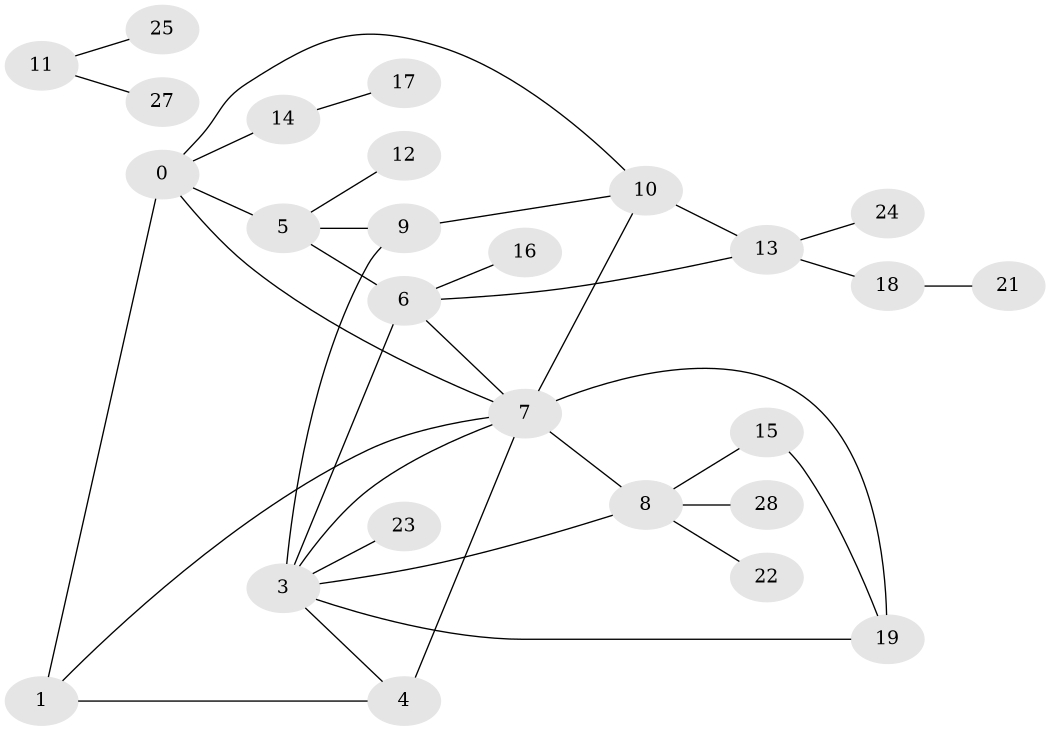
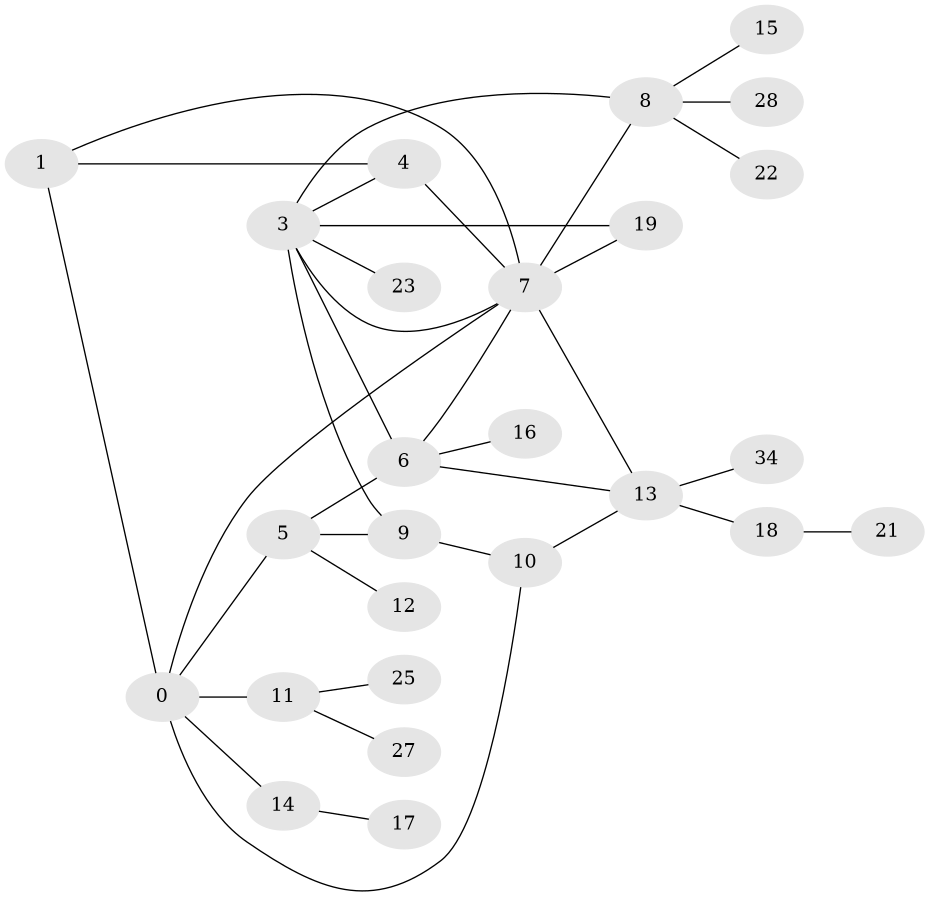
node "24": label "24" -> "34"
edge "10" -- "7": now "13" -- "7"
edge "15" -- "19": removed
edge "0" -- "11": added
